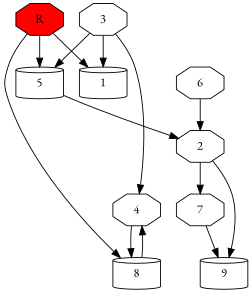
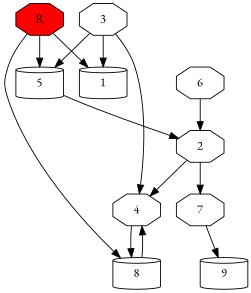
edge "2" -> "9": now "2" -> "4"
